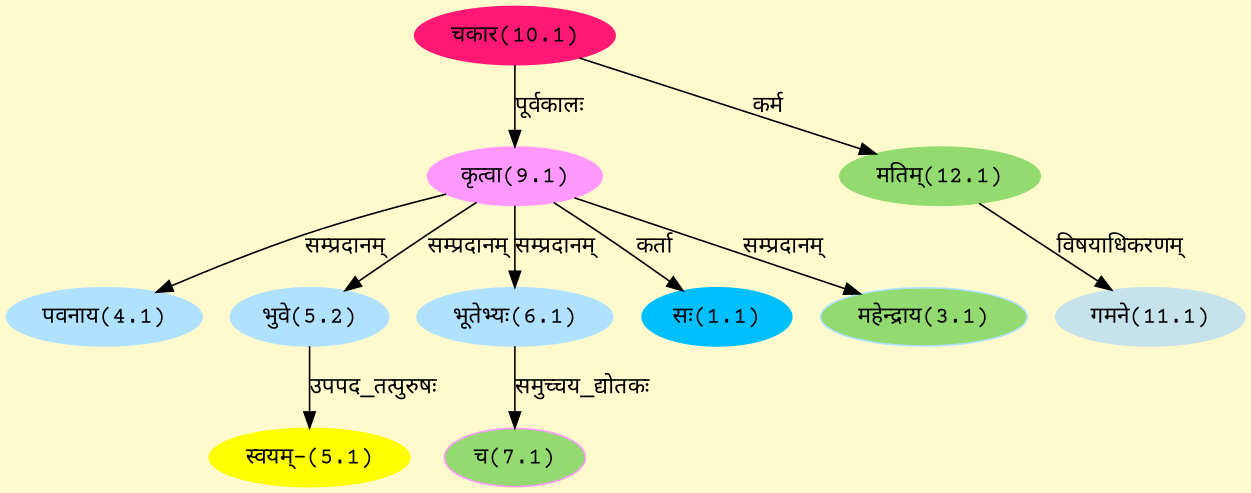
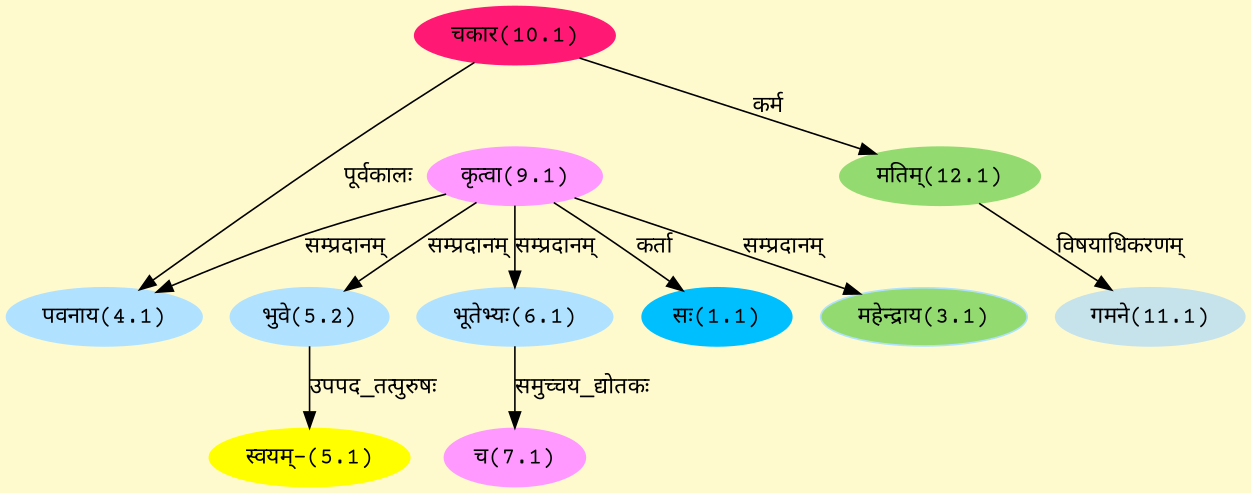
edge "चकार(10.1)" -> "कृत्वा(9.1)": now "चकार(10.1)" -> "पवनाय(4.1)"
node "च(7.1)": fillcolor #93db70 -> #ff99ff
